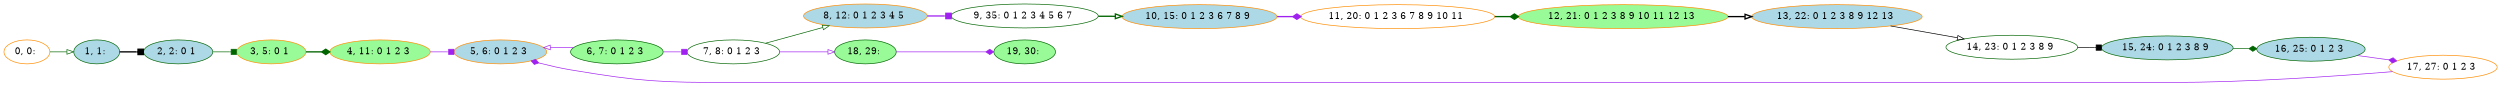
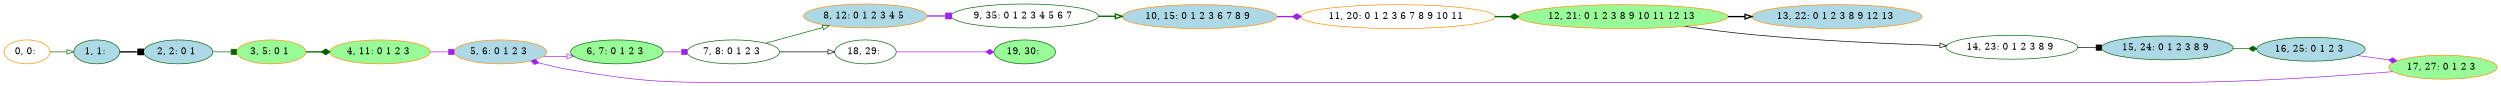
edge "13, 22: 0 1 2 3 8 9 12 13" -> "14, 23: 0 1 2 3 8 9": now "12, 21: 0 1 2 3 8 9 10 11 12 13" -> "14, 23: 0 1 2 3 8 9"
edge "6, 7: 0 1 2 3" -> "5, 6: 0 1 2 3": reversed
edge "7, 8: 0 1 2 3" -> "18, 29:": color purple -> black
node "18, 29:": fillcolor palegreen -> white
node "17, 27: 0 1 2 3": fillcolor white -> palegreen
